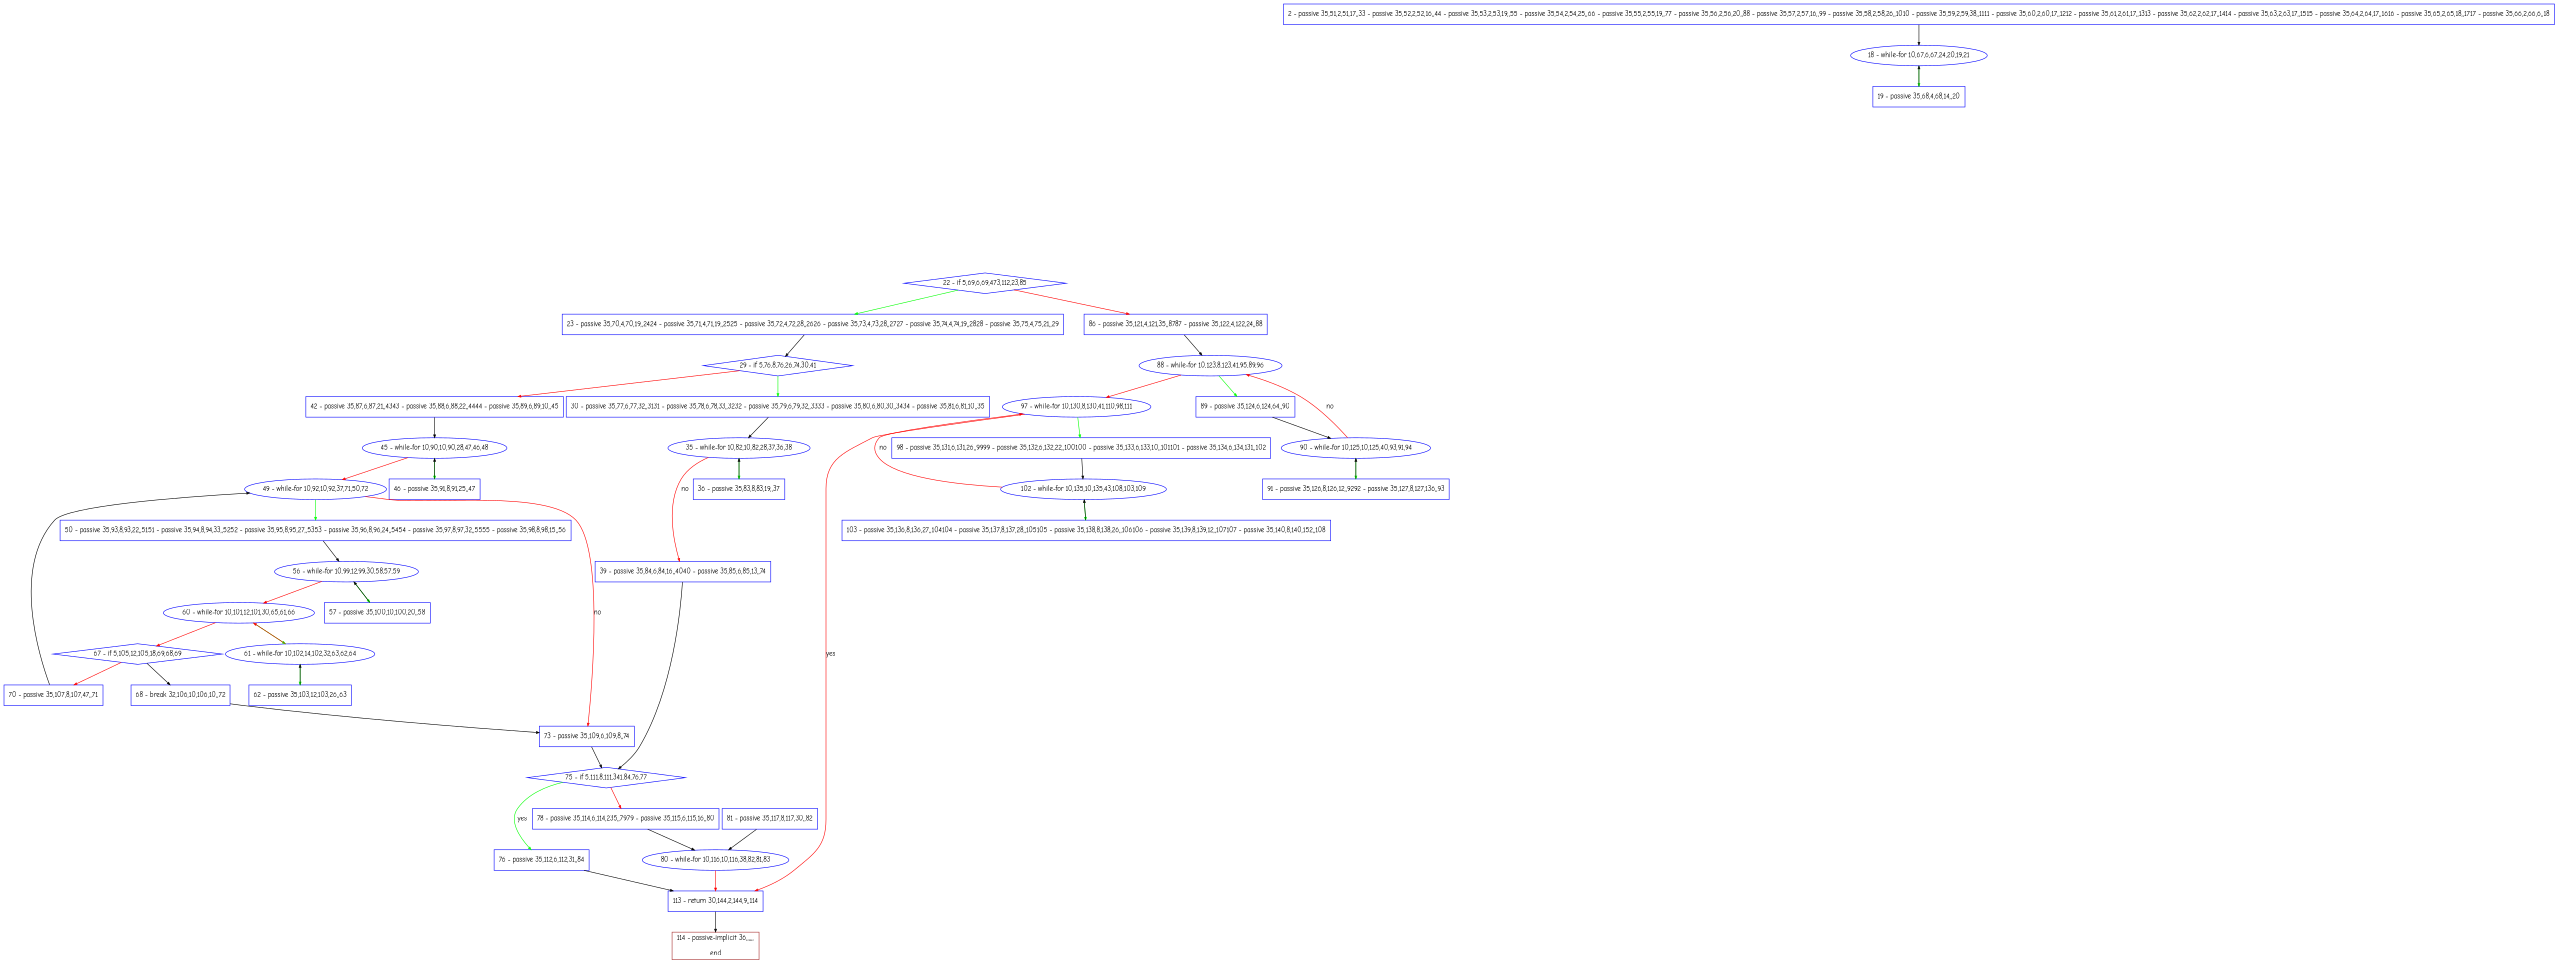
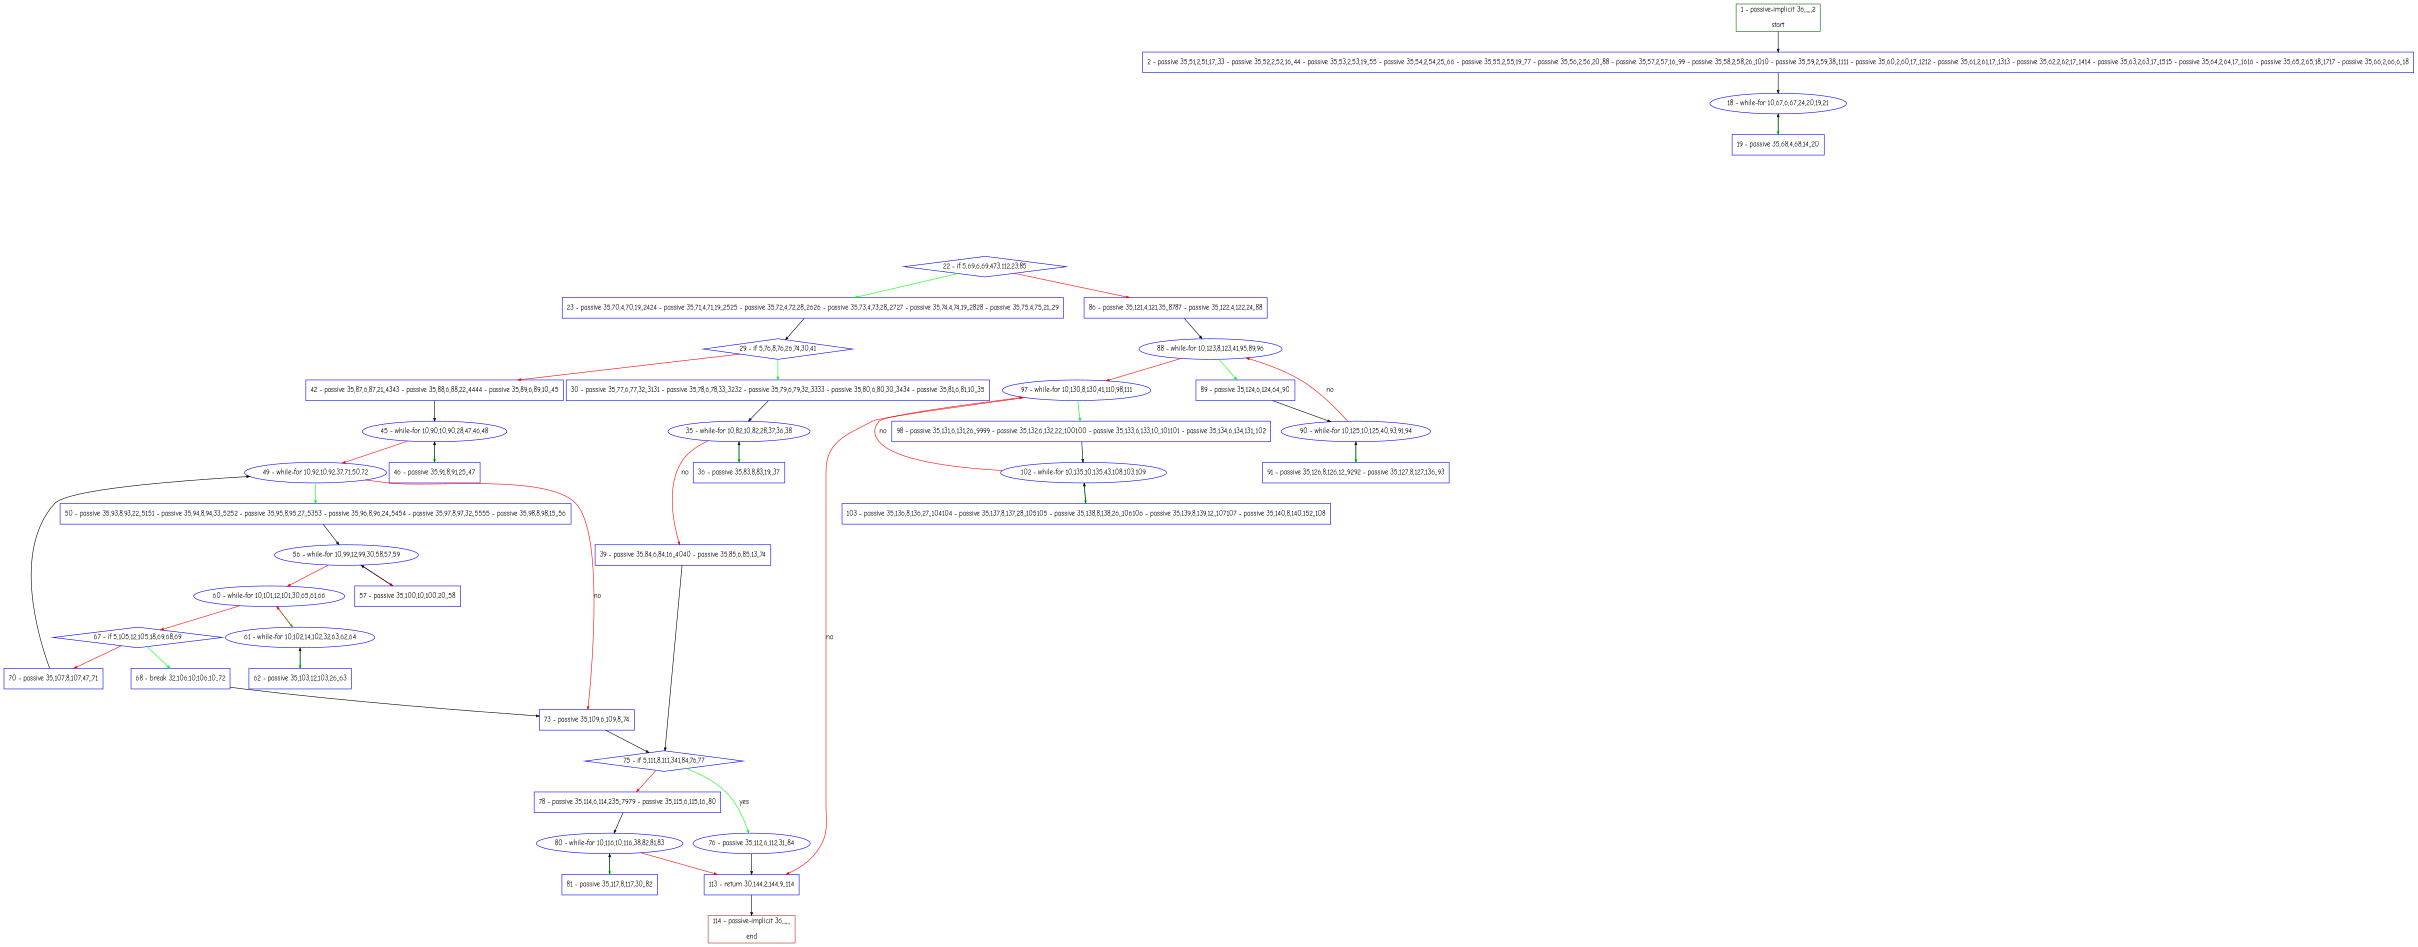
node "1 - passive-implicit 36,,,,,,2 start": added
edge "56 - while-for 10,99,12,99,30,58,57,59" -> "57 - passive 35,100,10,100,20,,58": color #00ff00 -> #ff0000
edge "97 - while-for 10,130,8,130,41,110,98,111" -> "113 - return 30,144,2,144,9,,114": label "yes" -> "no"
edge "67 - if 5,105,12,105,18,69,68,69" -> "68 - break 32,106,10,106,10,,72": color #000000 -> #00ff00
node "76 - passive 35,112,6,112,31,,84": shape box -> ellipse
edge "80 - while-for 10,116,10,116,38,82,81,83" -> "81 - passive 35,117,8,117,30,,82": added
